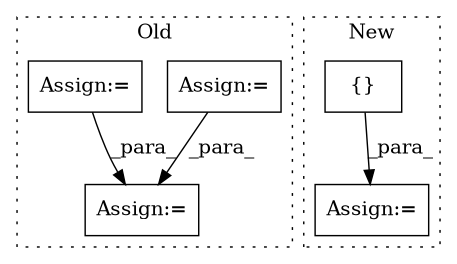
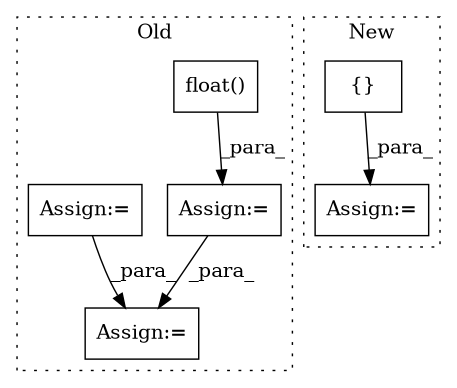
node "float()": added
